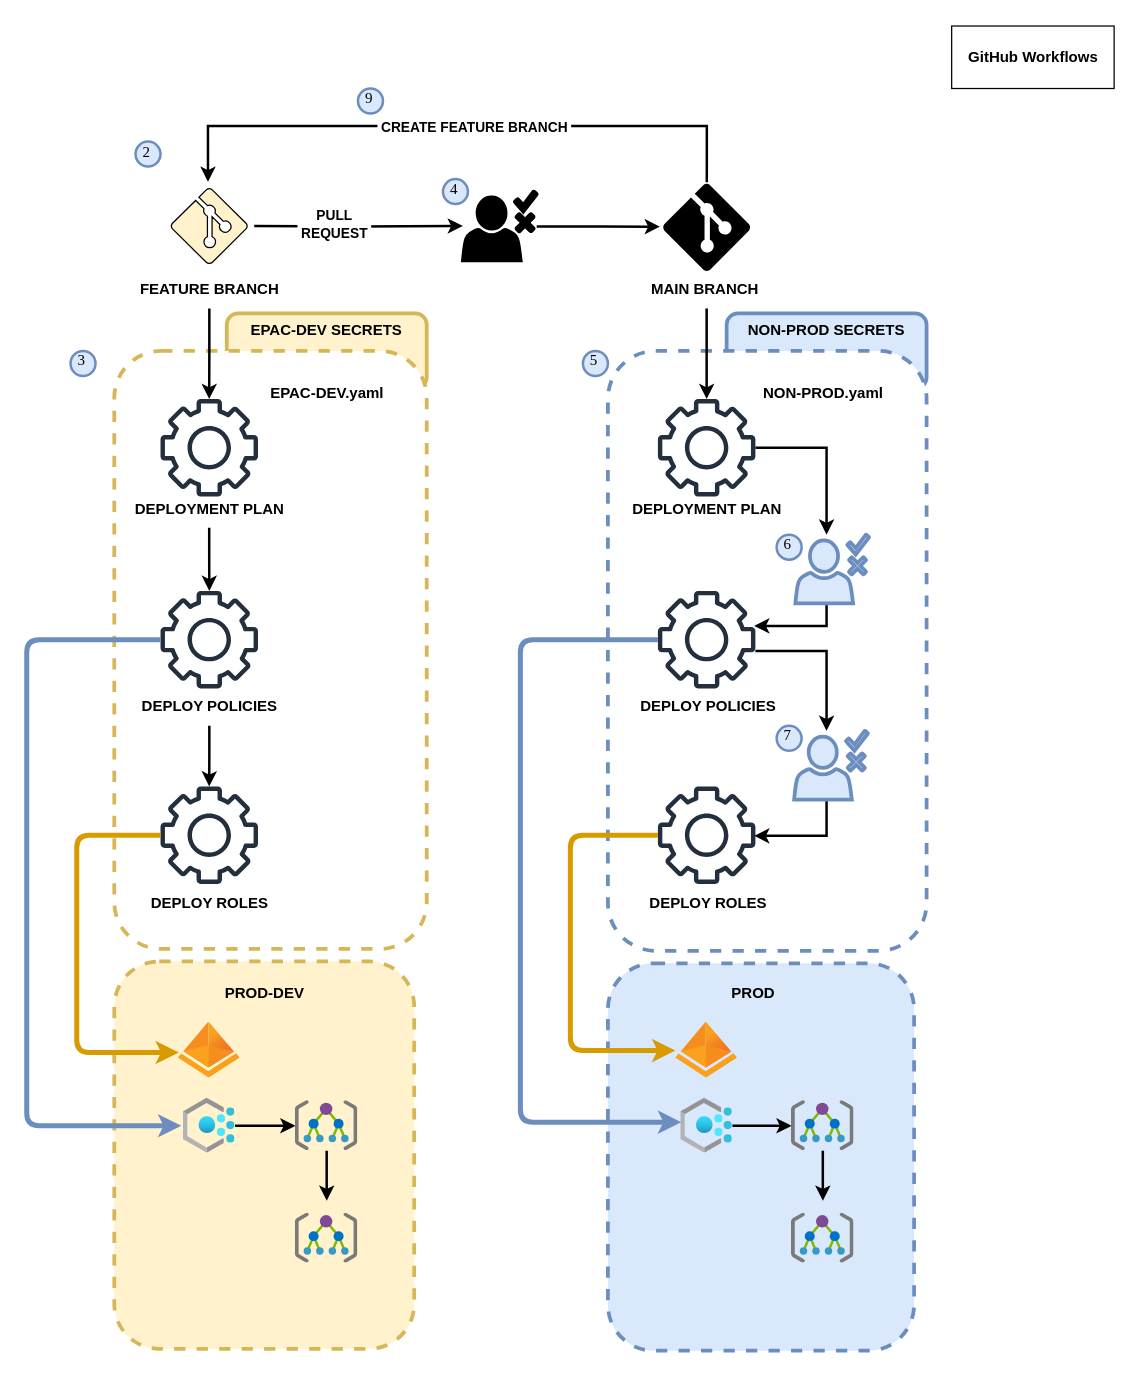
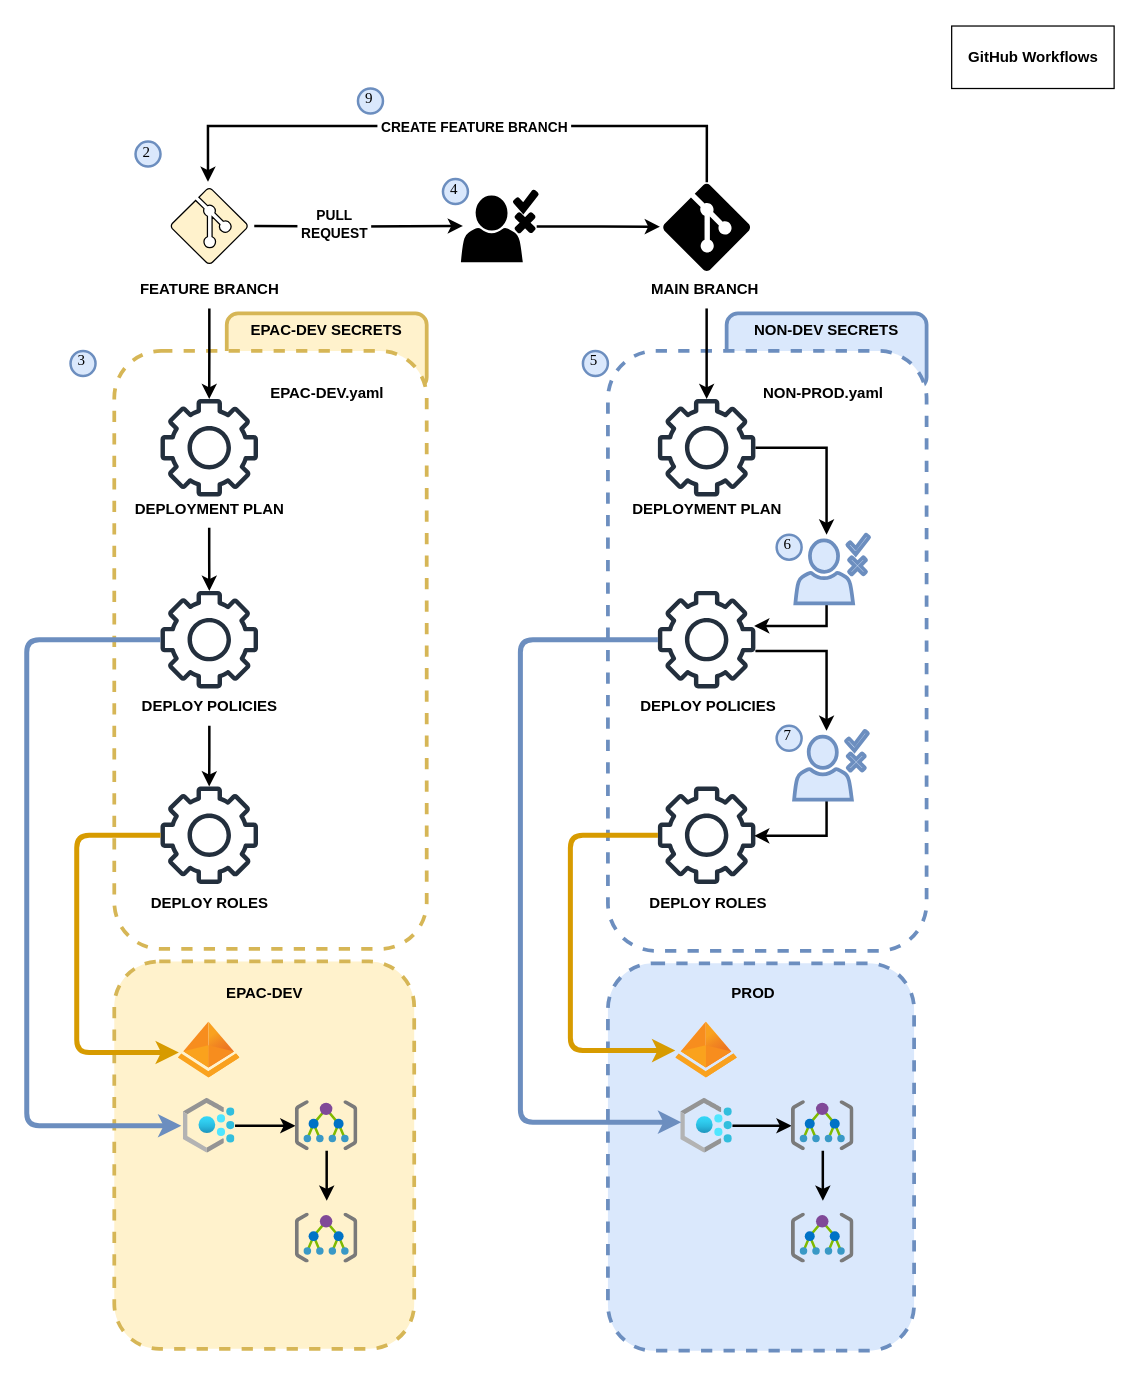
node "NON-PROD SECRETS": label "NON-PROD SECRETS" -> "NON-DEV SECRETS"
node "PROD-DEV": label "PROD-DEV" -> "EPAC-DEV"
